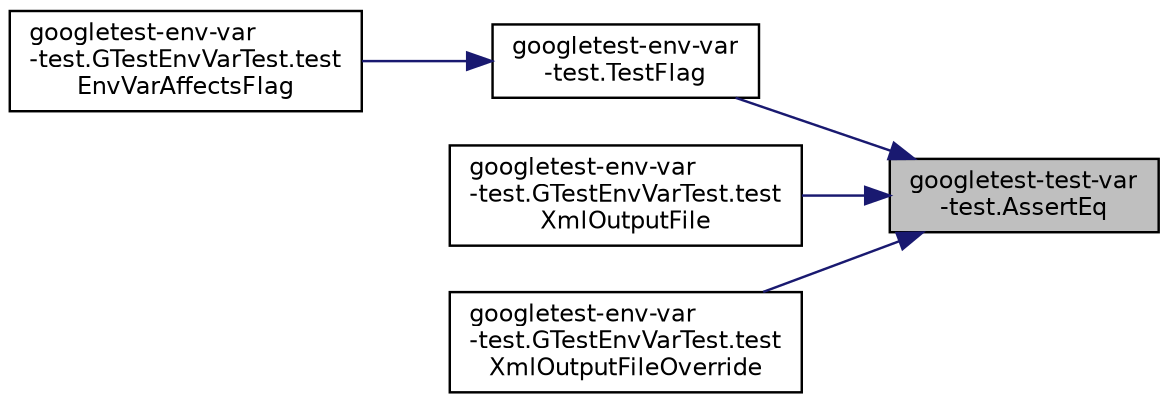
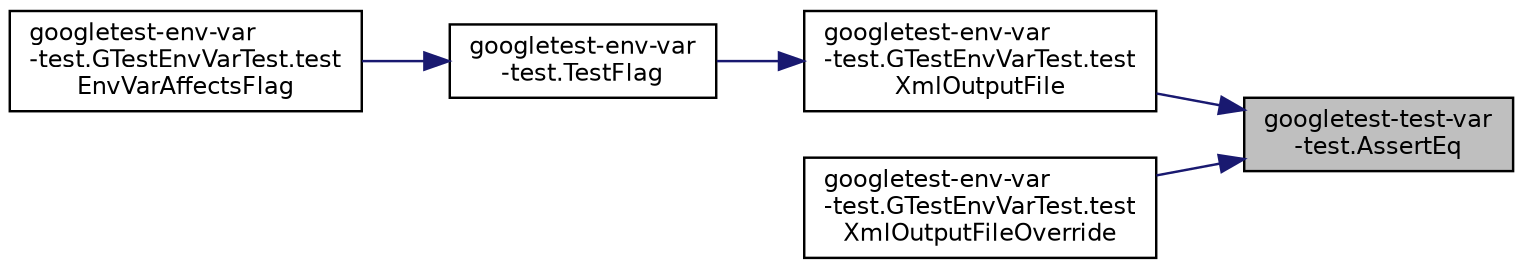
edge "googletest-env-var -test.TestFlag" -> "googletest-test-var -test.AssertEq": now "googletest-env-var -test.TestFlag" -> "googletest-env-var -test.GTestEnvVarTest.test XmlOutputFile"
